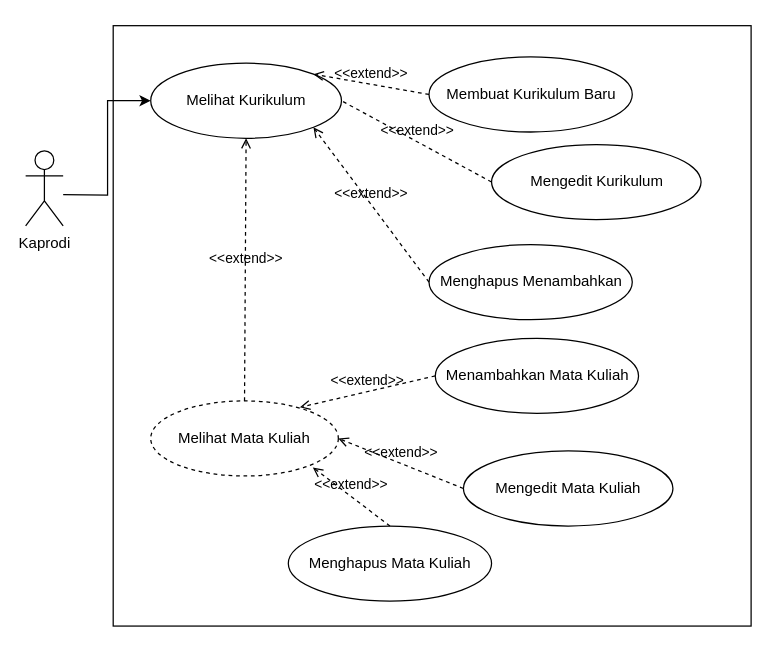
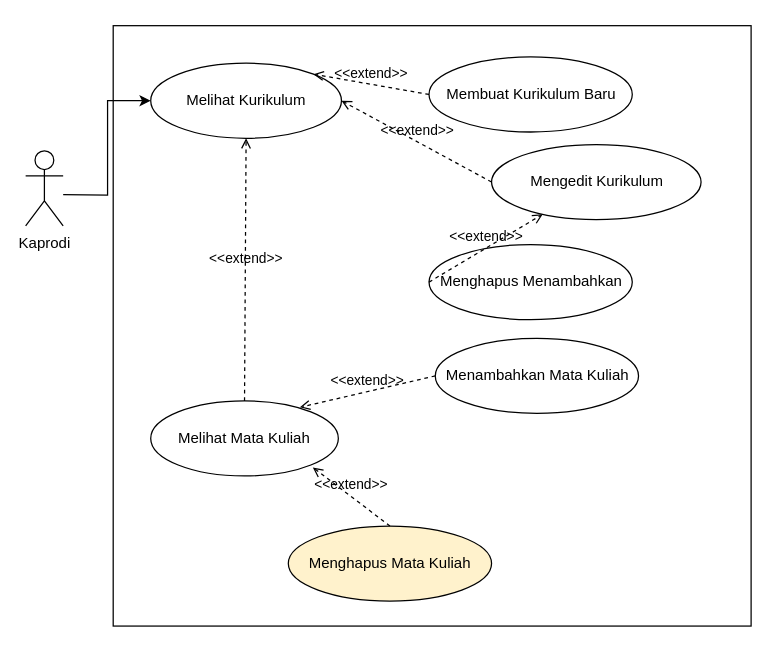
edge "Melihat Kurikulum" -- "Mengedit Kurikulum": arrowhead none -> open
edge "Menghapus Menambahkan" -> "Melihat Kurikulum": now "Menghapus Menambahkan" -> "Mengedit Kurikulum"
node "Melihat Mata Kuliah": style dashed -> solid
edge "Mengedit Mata Kuliah" -> "Melihat Mata Kuliah": removed, label "<<extend>>"
node "Mengedit Mata Kuliah": removed
node "Menghapus Mata Kuliah": fillcolor #ffffff -> #fff2cc
